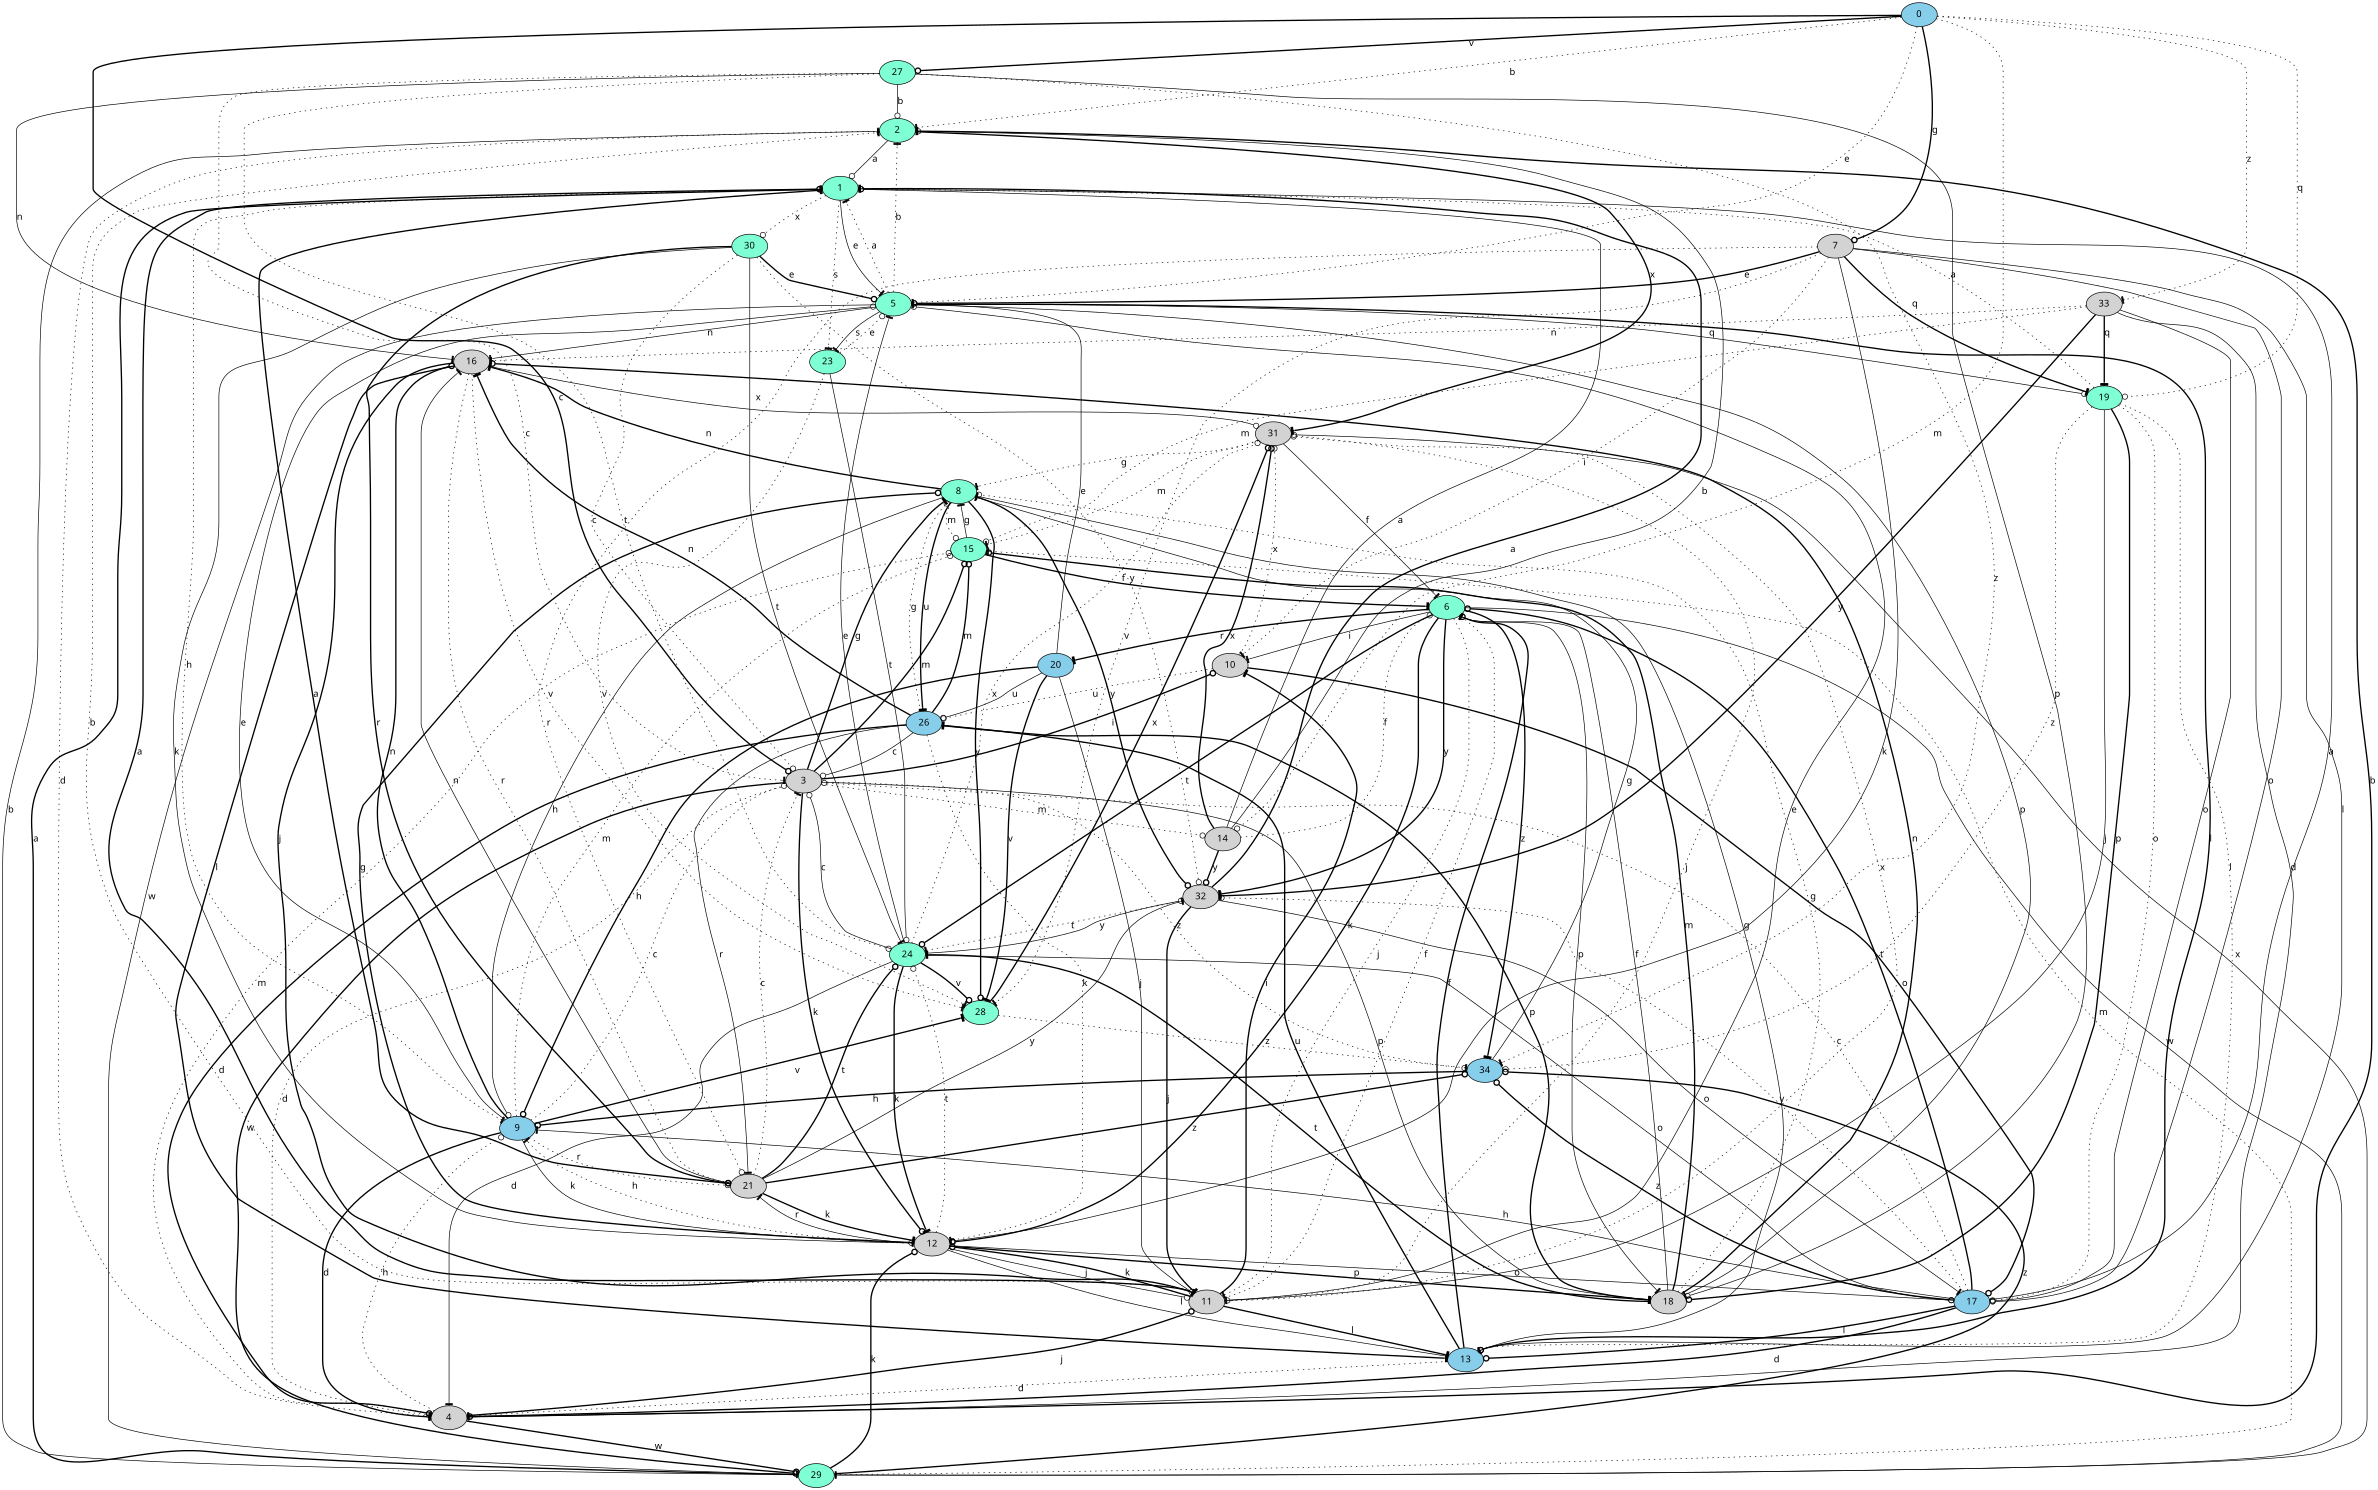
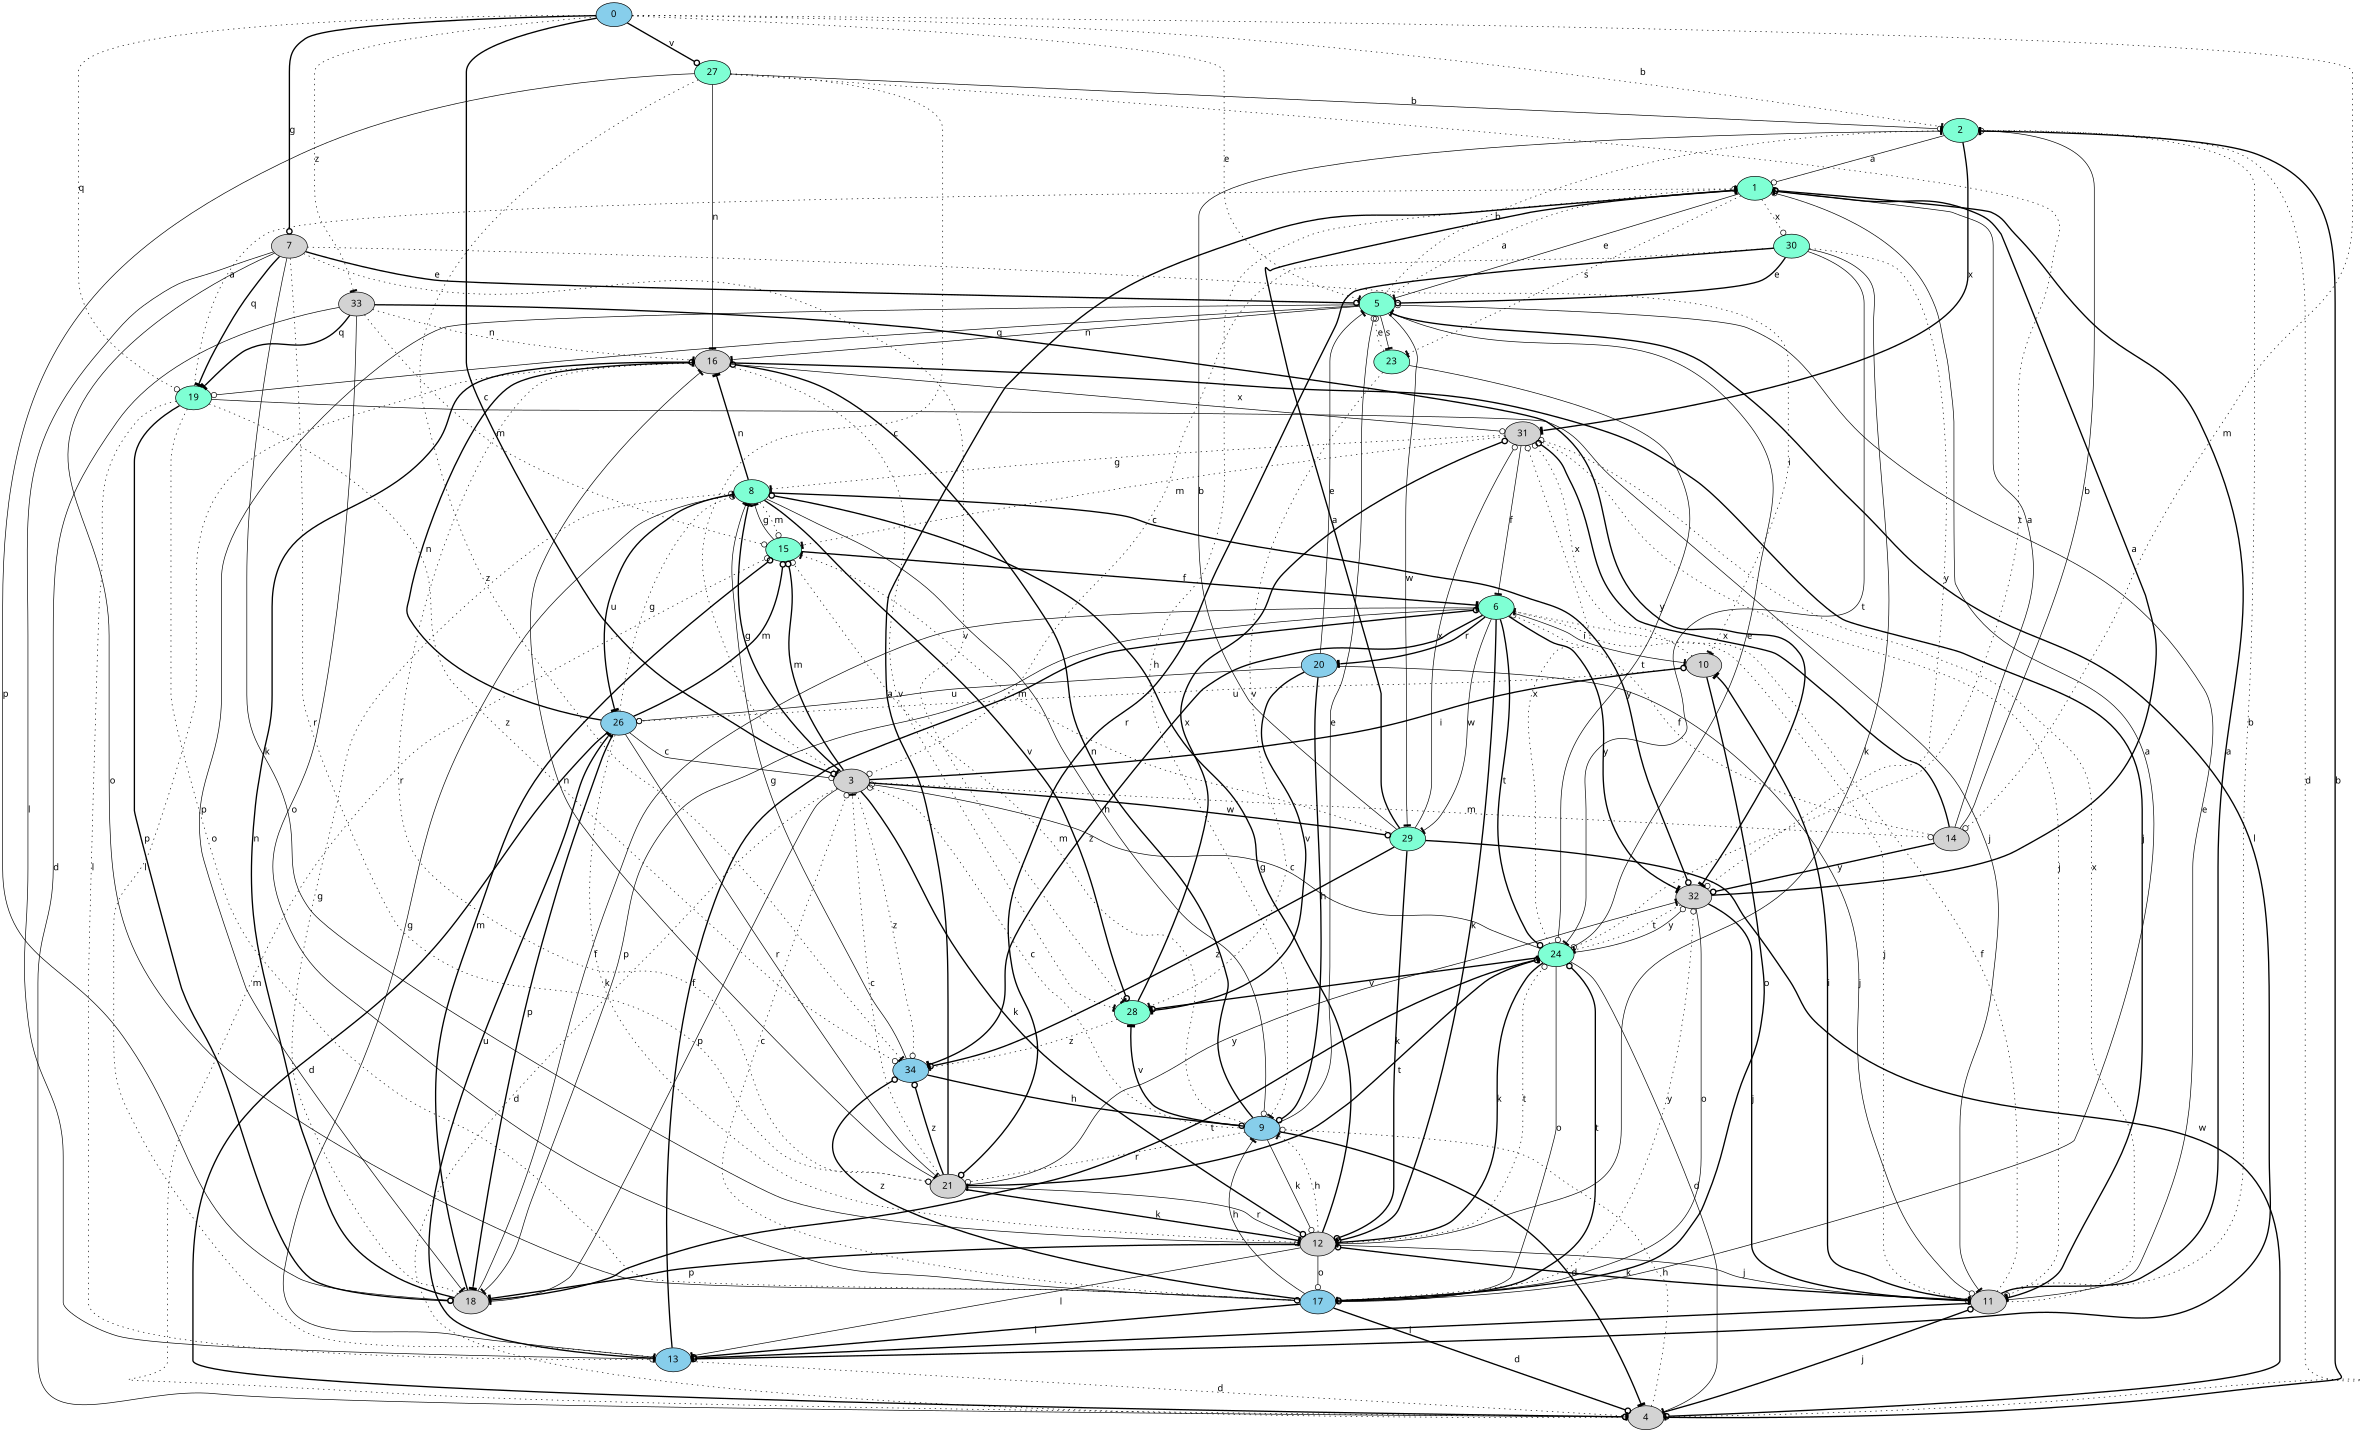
edge "17" -> "6": now "17" -> "24"
edge "16" -> "13": style bold -> dotted
edge "4" -> "29": reversed
